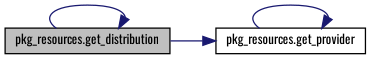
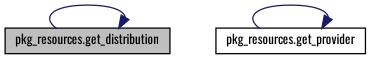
edge "pkg_resources.get_distribution" -> "pkg_resources.get_provider": removed
